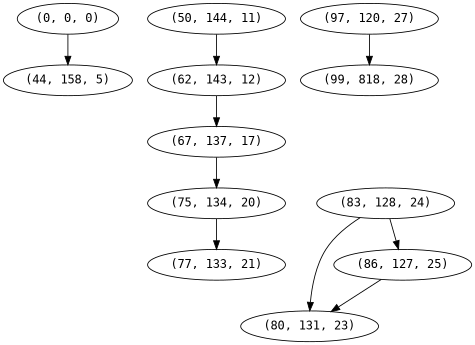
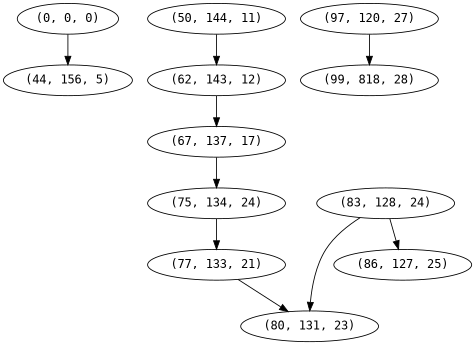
node "(44, 158, 5)": label "(44, 158, 5)" -> "(44, 156, 5)"
node "(75, 134, 20)": label "(75, 134, 20)" -> "(75, 134, 24)"
edge "(86, 127, 25)" -> "(80, 131, 23)": now "(77, 133, 21)" -> "(80, 131, 23)"
